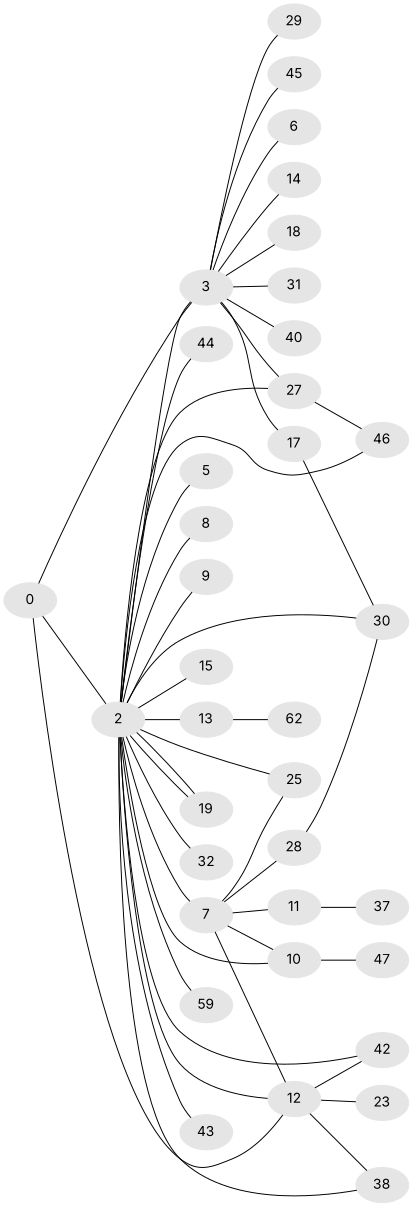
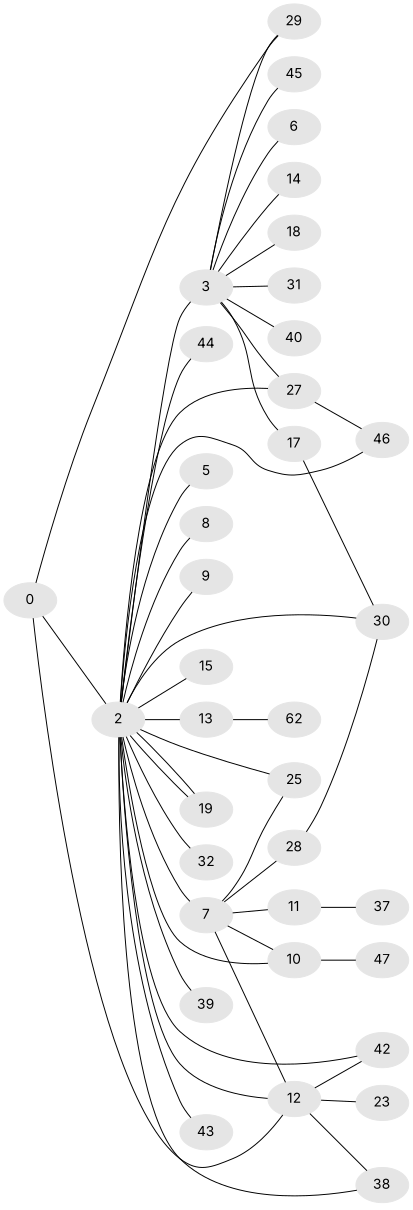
edge "3" -- "0": now "29" -- "0"
node "59": label "59" -> "39"
